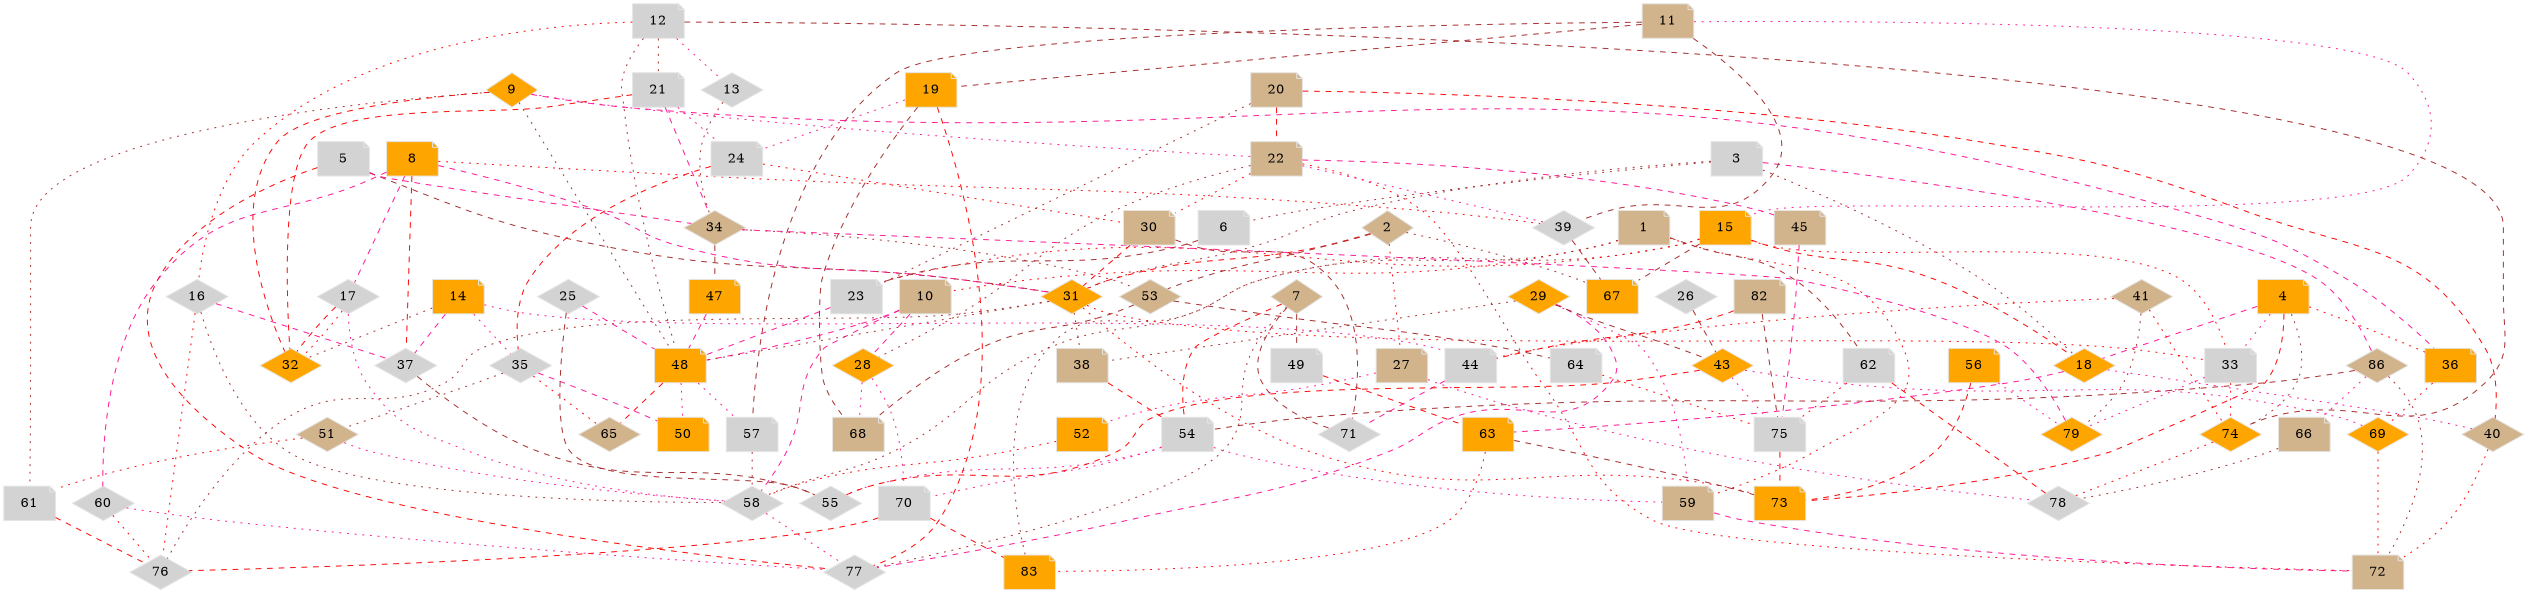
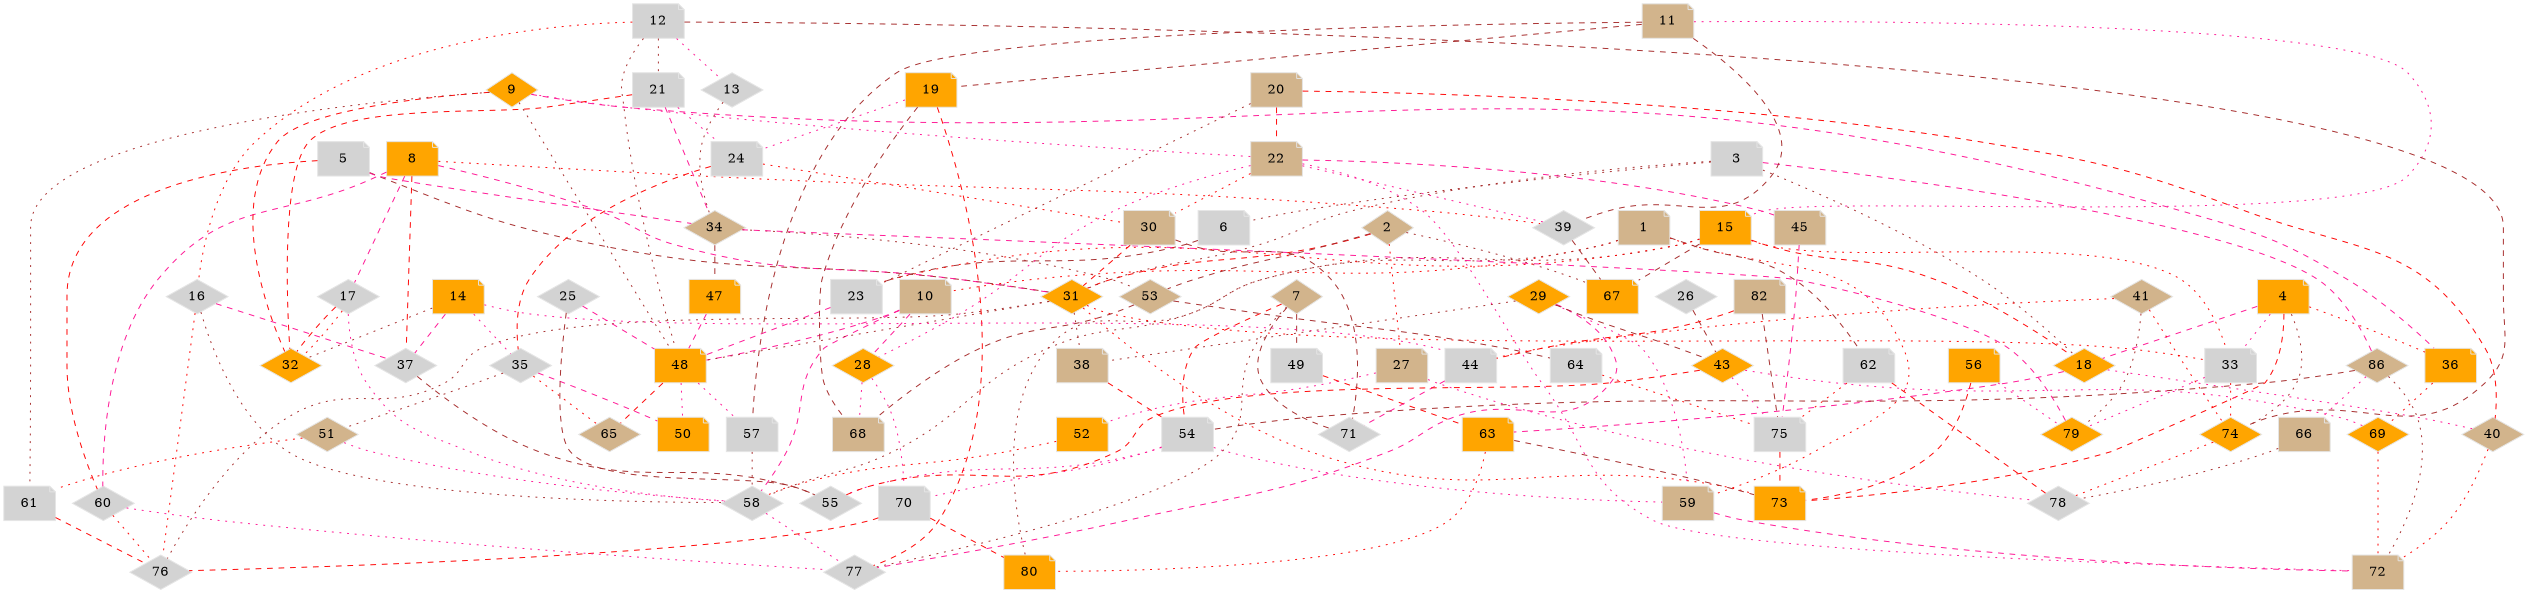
edge "22" -- "28": color brown -> deeppink
edge "5" -- "77": now "5" -- "60"
edge "22" -- "72": color red -> deeppink
node "83": label "83" -> "80"
